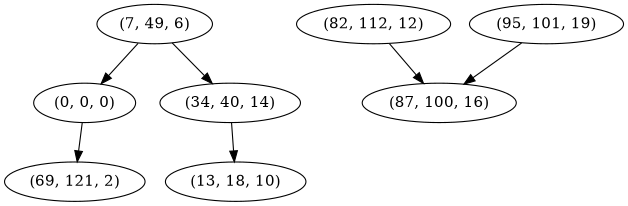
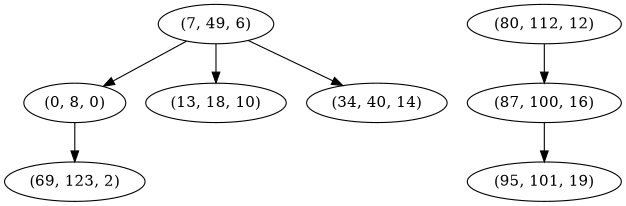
node "(82, 112, 12)": label "(82, 112, 12)" -> "(80, 112, 12)"
edge "(95, 101, 19)" -> "(87, 100, 16)": reversed
node "(0, 0, 0)": label "(0, 0, 0)" -> "(0, 8, 0)"
edge "(34, 40, 14)" -> "(13, 18, 10)": now "(7, 49, 6)" -> "(13, 18, 10)"
node "(69, 121, 2)": label "(69, 121, 2)" -> "(69, 123, 2)"
